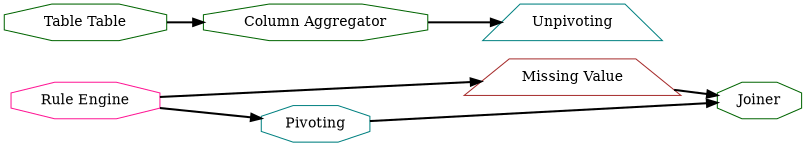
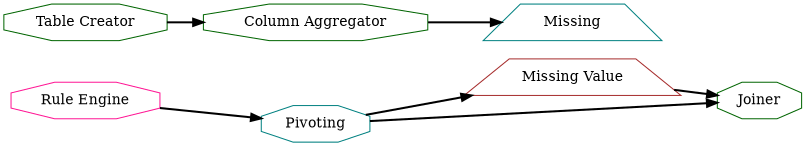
node "Table Table": label "Table Table" -> "Table Creator"
node "Unpivoting": label "Unpivoting" -> "Missing"
edge "Rule Engine" -> "Missing Value": now "Pivoting" -> "Missing Value"
